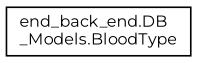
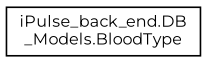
node "end_back_end.DB _Models.BloodType": label "end_back_end.DB _Models.BloodType" -> "iPulse_back_end.DB _Models.BloodType"
